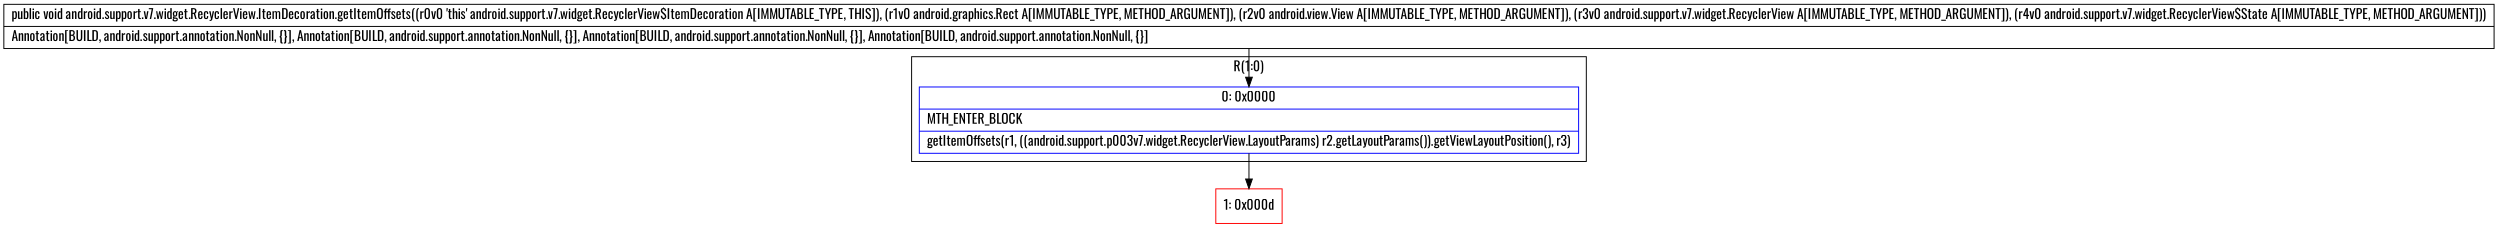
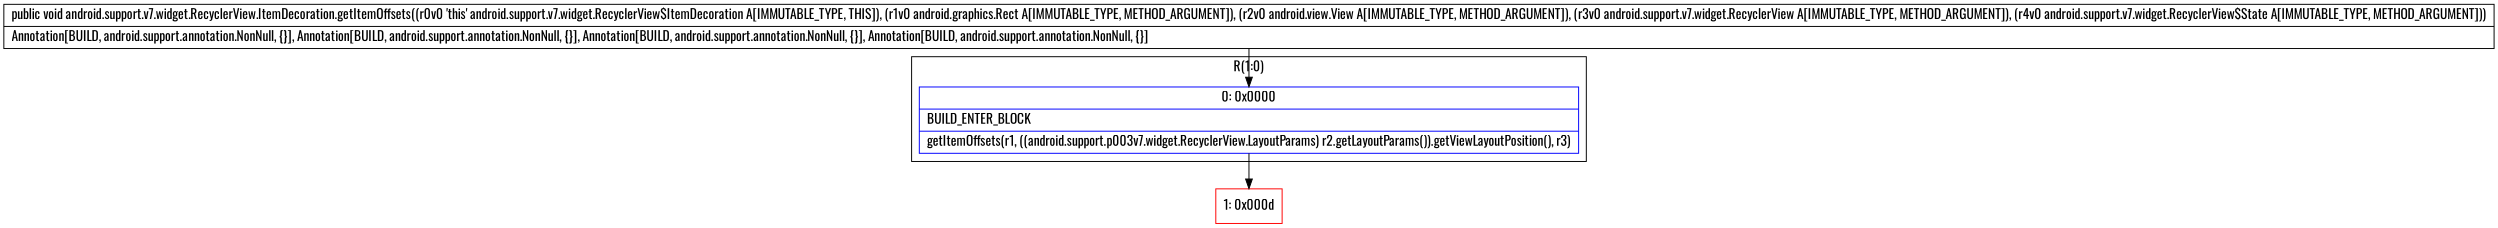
node "0: 0x0000": text "MTH_ENTER_BLOCK" -> "BUILD_ENTER_BLOCK"
